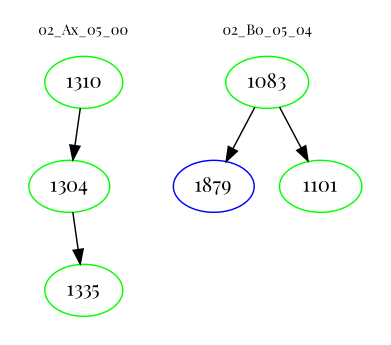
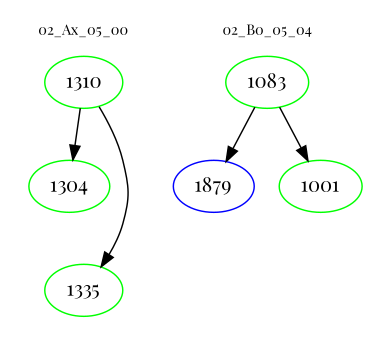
node "1101": label "1101" -> "1001"
edge "1304" -> "1335": now "1310" -> "1335"
